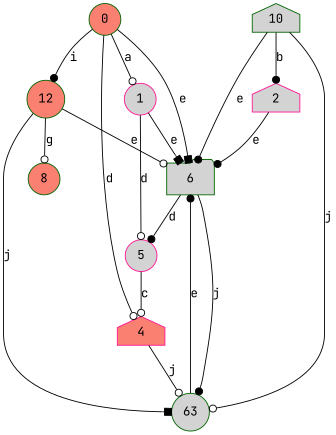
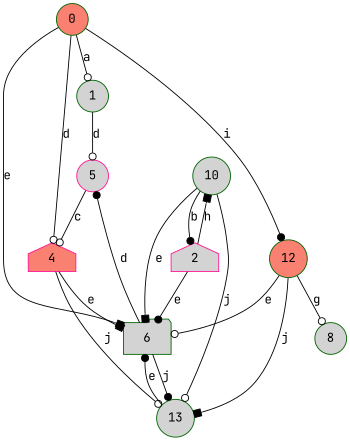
node "10": shape house -> circle
edge "10" -> "6": arrowhead dot -> box
node "1": color deeppink -> darkgreen
edge "1" -> "6": now "4" -> "6"
node "8": fillcolor salmon -> lightgrey
edge "2" -> "10": added, label "h"
node "63": label "63" -> "13"
